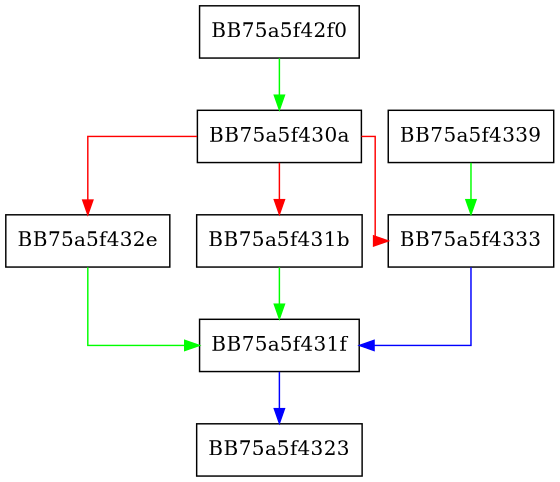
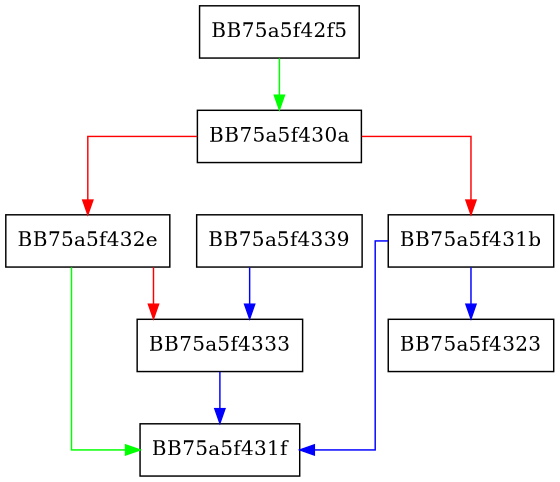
node "BB75a5f42f0": label "BB75a5f42f0" -> "BB75a5f42f5"
edge "BB75a5f4339" -> "BB75a5f4333": color green -> blue
edge "BB75a5f430a" -> "BB75a5f4333": now "BB75a5f432e" -> "BB75a5f4333"
edge "BB75a5f431b" -> "BB75a5f431f": color green -> blue
edge "BB75a5f431f" -> "BB75a5f4323": now "BB75a5f431b" -> "BB75a5f4323"
